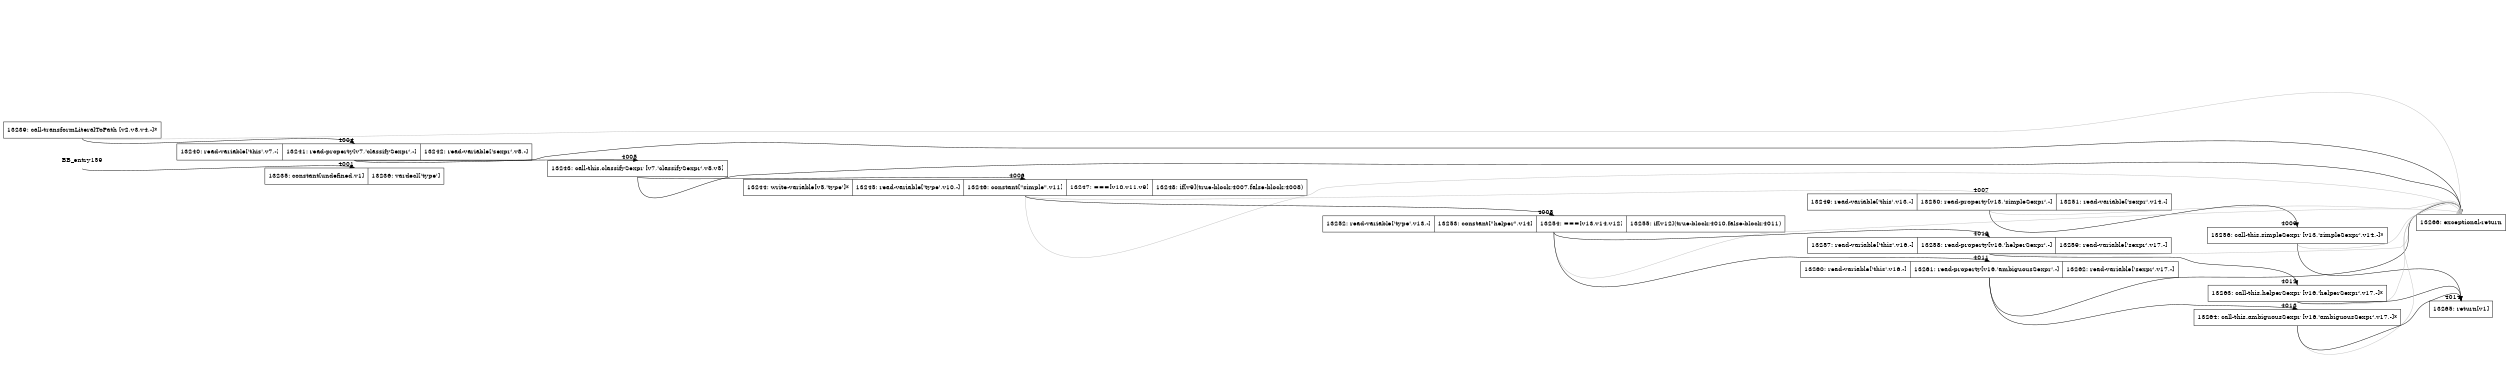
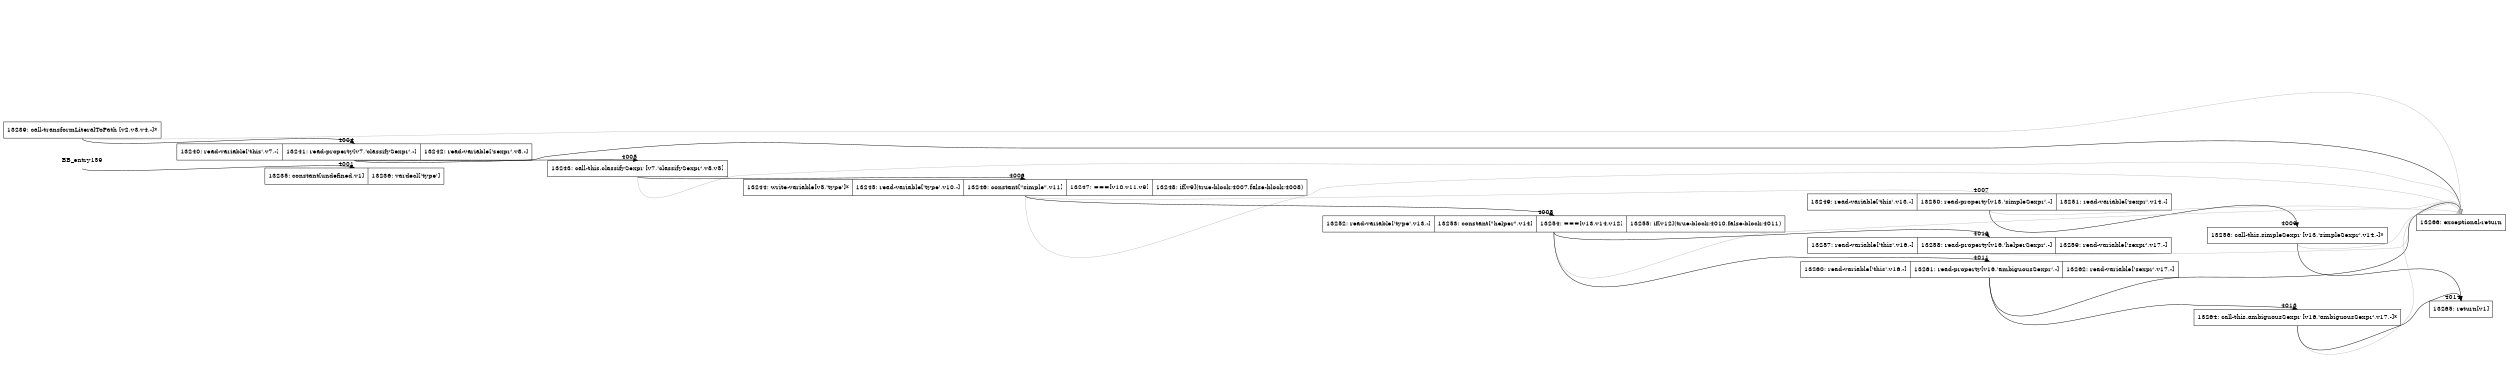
edge "13243: call-this.classifySexpr [v7,'classifySexpr',v8,v5]" -> "13266: exceptional-return": color black -> gray
node "13263: call-this.helperSexpr [v16,'helperSexpr',v17,-]*": removed
